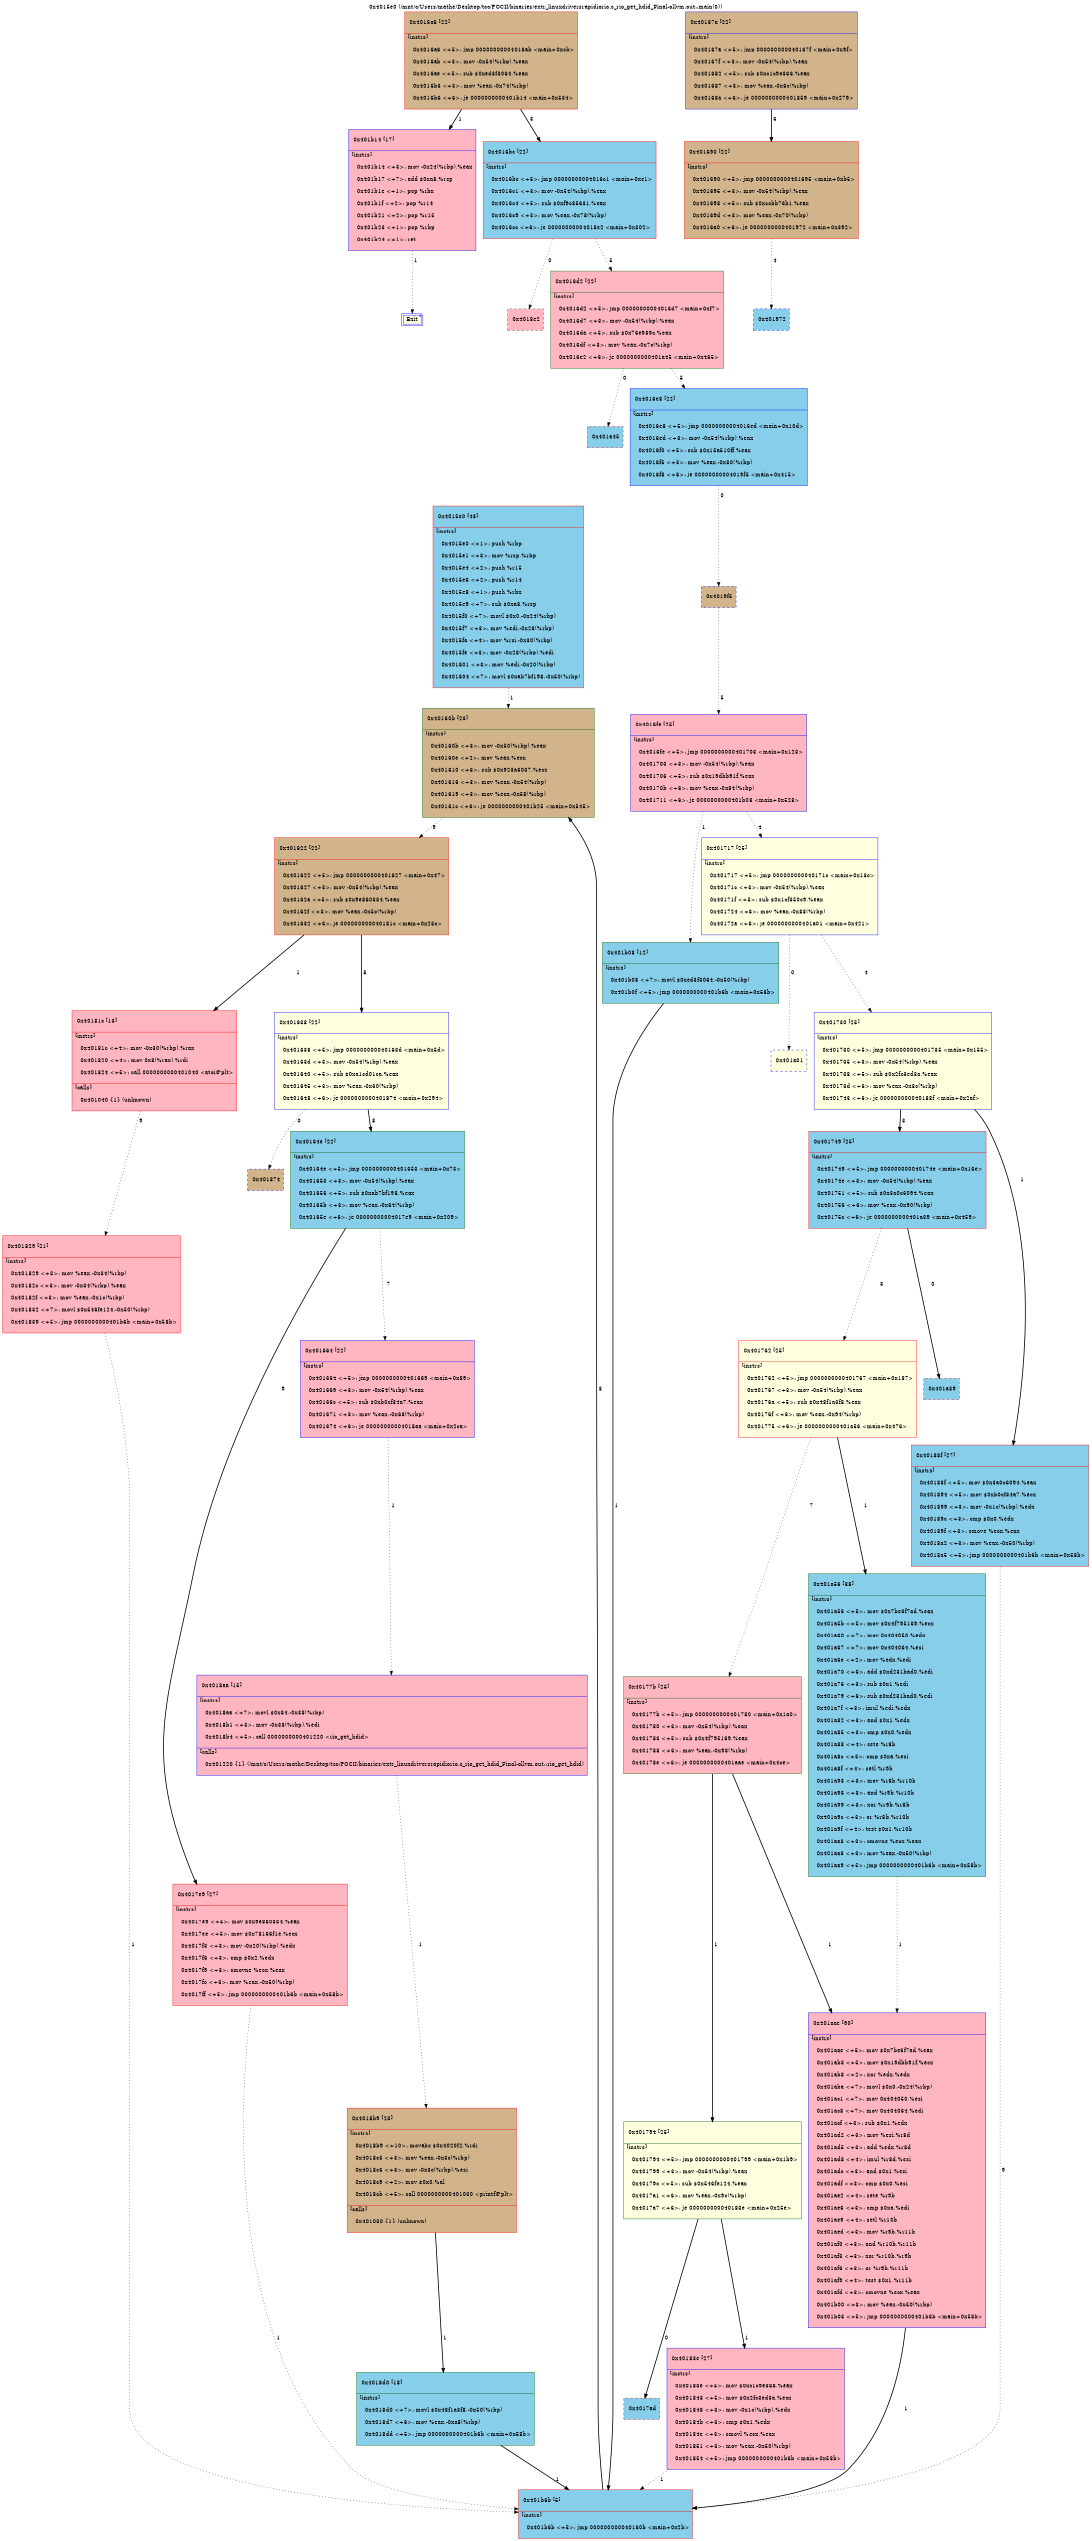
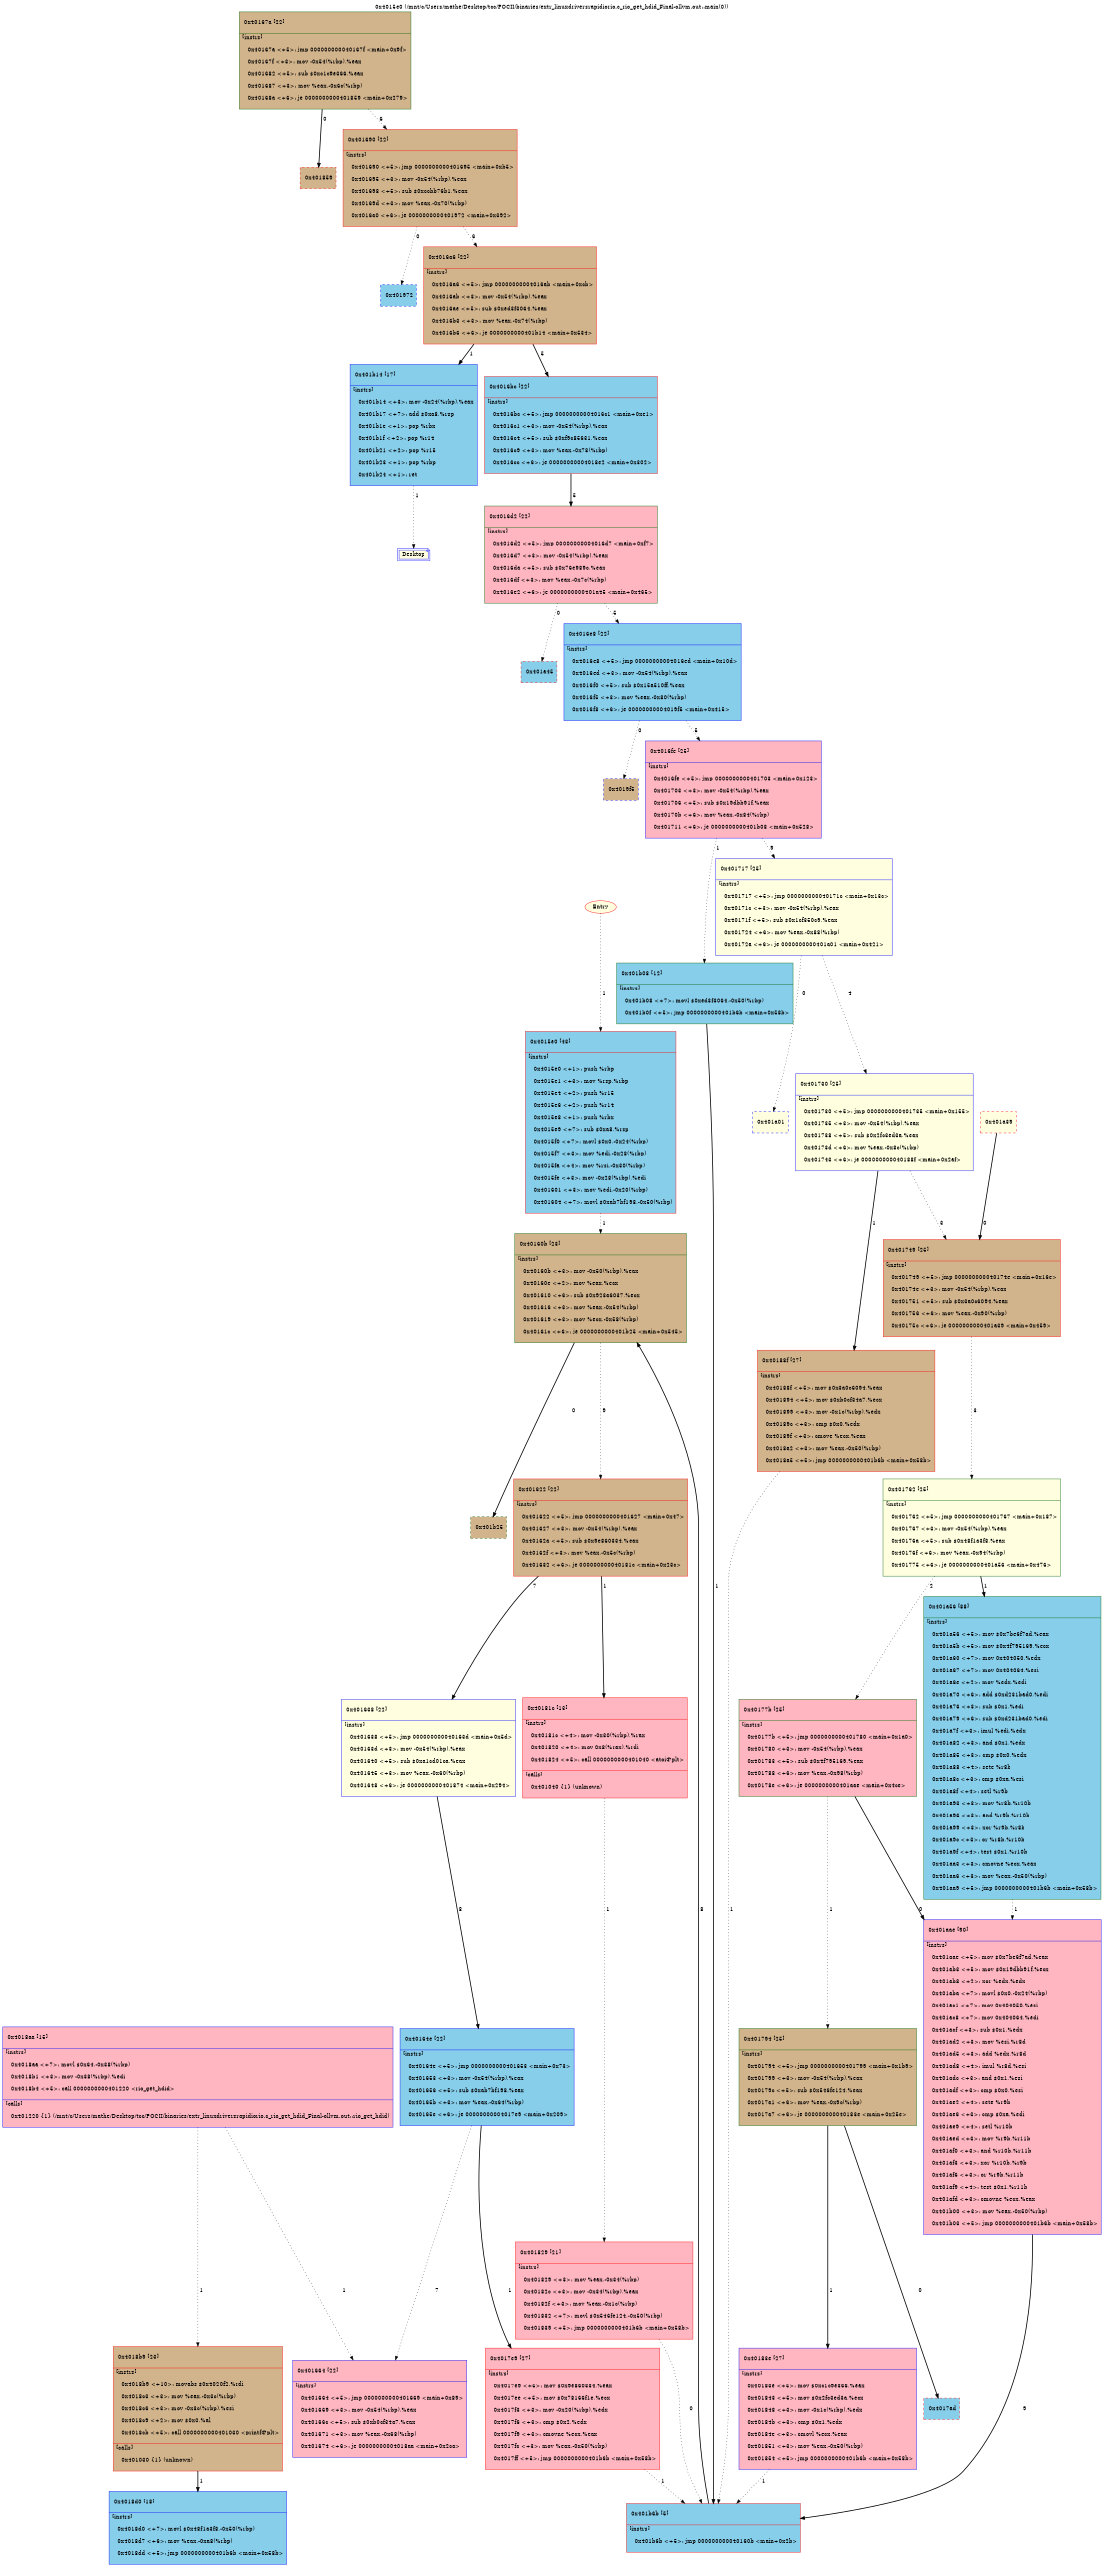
node "0x40167a [22]": color blue -> darkgreen
edge "0x4016a6 [22]" -> "0x4016bc [22]": label " 3" -> " 5"
edge "0x40167a [22]" -> "0x401690 [22]": style bold -> dotted
node "0x401859": added
node "0x401b14 [17]": fillcolor lightpink -> skyblue
edge "0x401690 [22]" -> "0x4016a6 [22]": added, label "6"
edge "0x4016bc [22]" -> "0x4016d2 [22]": style dotted -> bold
edge "0x401690 [22]" -> "0x401972": label " 4" -> " 0"
node "Exit": label "Exit" -> "Desktop"
node "0x4018e2": removed
edge "0x4019f5" -> "0x4016fe [25]": now "0x4016e8 [22]" -> "0x4016fe [25]"
edge "0x4016fe [25]" -> "0x401717 [25]": label " 4" -> " 9"
node "Entry": added
edge "0x401622 [22]" -> "0x401638 [22]": label " 8" -> " 7"
edge "0x401730 [25]" -> "0x401749 [25]": style bold -> dotted
edge "0x40181c [13]" -> "0x401829 [21]": label " 9" -> " 1"
node "0x401874": removed
node "0x40164e [22]": color darkgreen -> blue
node "0x401749 [25]": fillcolor skyblue -> tan
edge "0x401749 [25]" -> "0x401a39": reversed
edge "0x40164e [22]" -> "0x4017e9 [27]": label " 9" -> " 1"
node "0x401762 [25]": color red -> darkgreen
node "0x401a39": fillcolor skyblue -> lightyellow
edge "0x401762 [25]" -> "0x40177b [25]": label " 7" -> " 2"
node "0x40188f [27]": fillcolor skyblue -> tan
node "0x401b25": added
edge "0x401664 [22]" -> "0x4018aa [15]": reversed
edge "0x401829 [21]" -> "0x401b6b [5]": label " 1" -> " 0"
edge "0x40177b [25]" -> "0x401aae [90]": label " 1" -> " 0"
edge "0x40177b [25]" -> "0x401794 [25]": style bold -> dotted
node "0x401794 [25]": fillcolor lightyellow -> tan
edge "0x40188f [27]" -> "0x401b6b [5]": label " 9" -> " 1"
node "0x4018d0 [18]": color darkgreen -> blue
edge "0x401aae [90]" -> "0x401b6b [5]": label " 1" -> " 9"
edge "0x4018d0 [18]" -> "0x401b6b [5]": removed, label "1"
